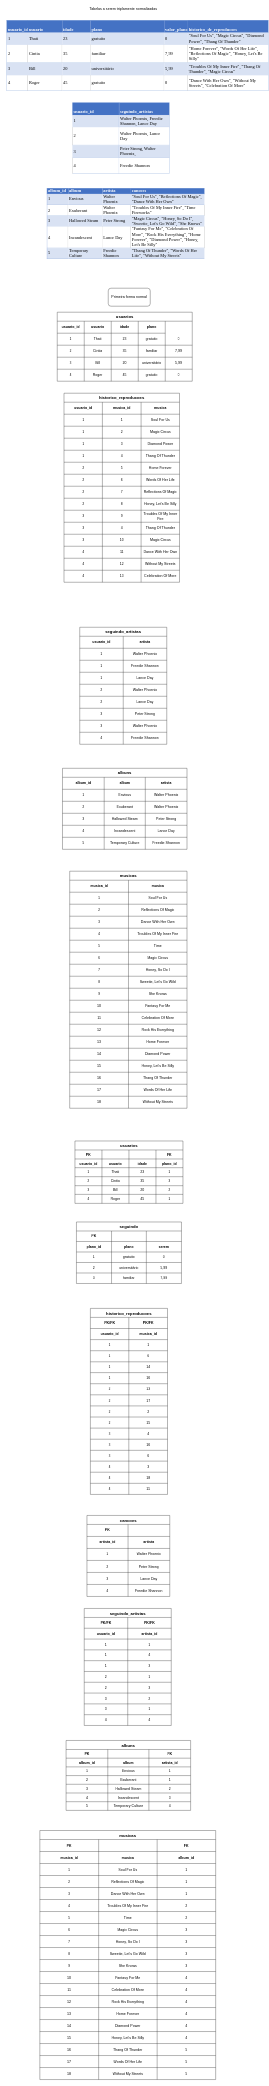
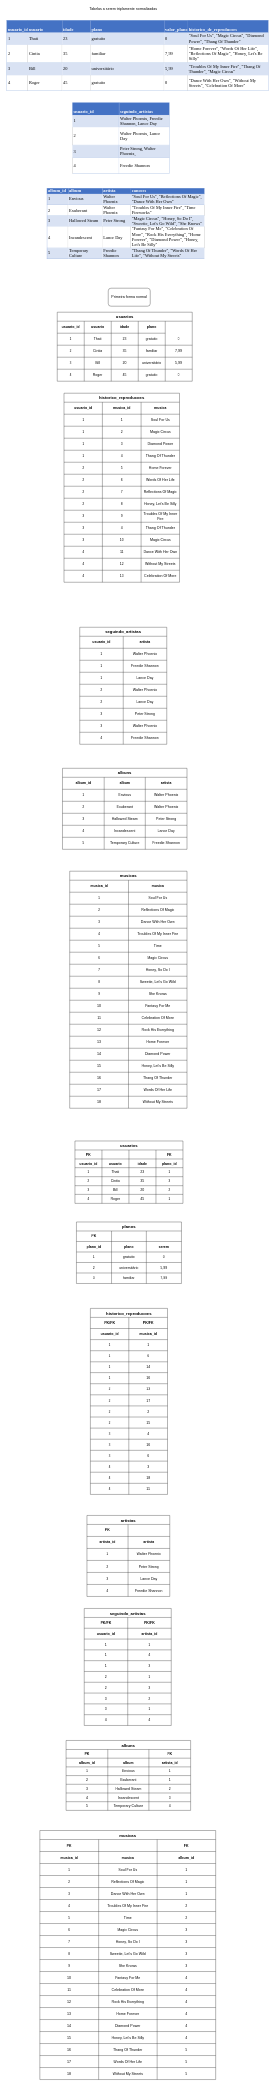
node "seguindo": label "seguindo" -> "planos"
node "cancoes": label "cancoes" -> "artistas"
